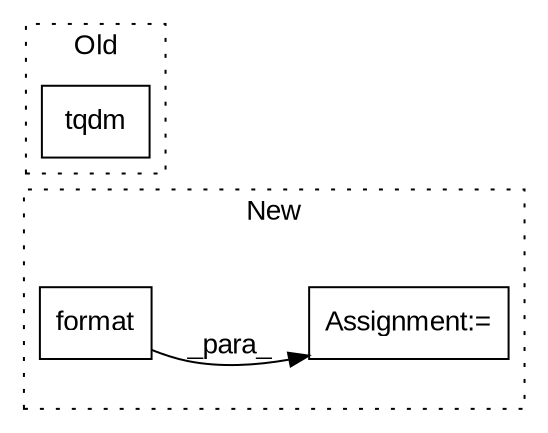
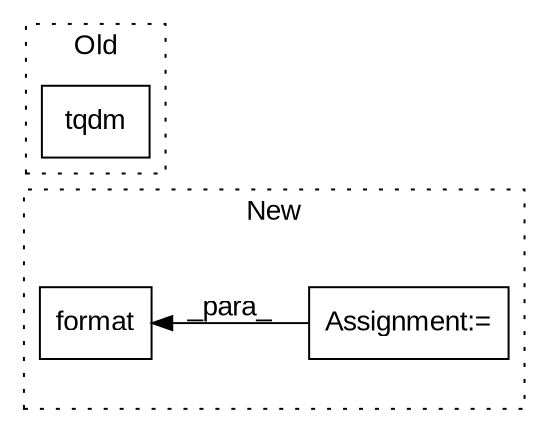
edge "format" -> "Assignment:=": reversed
